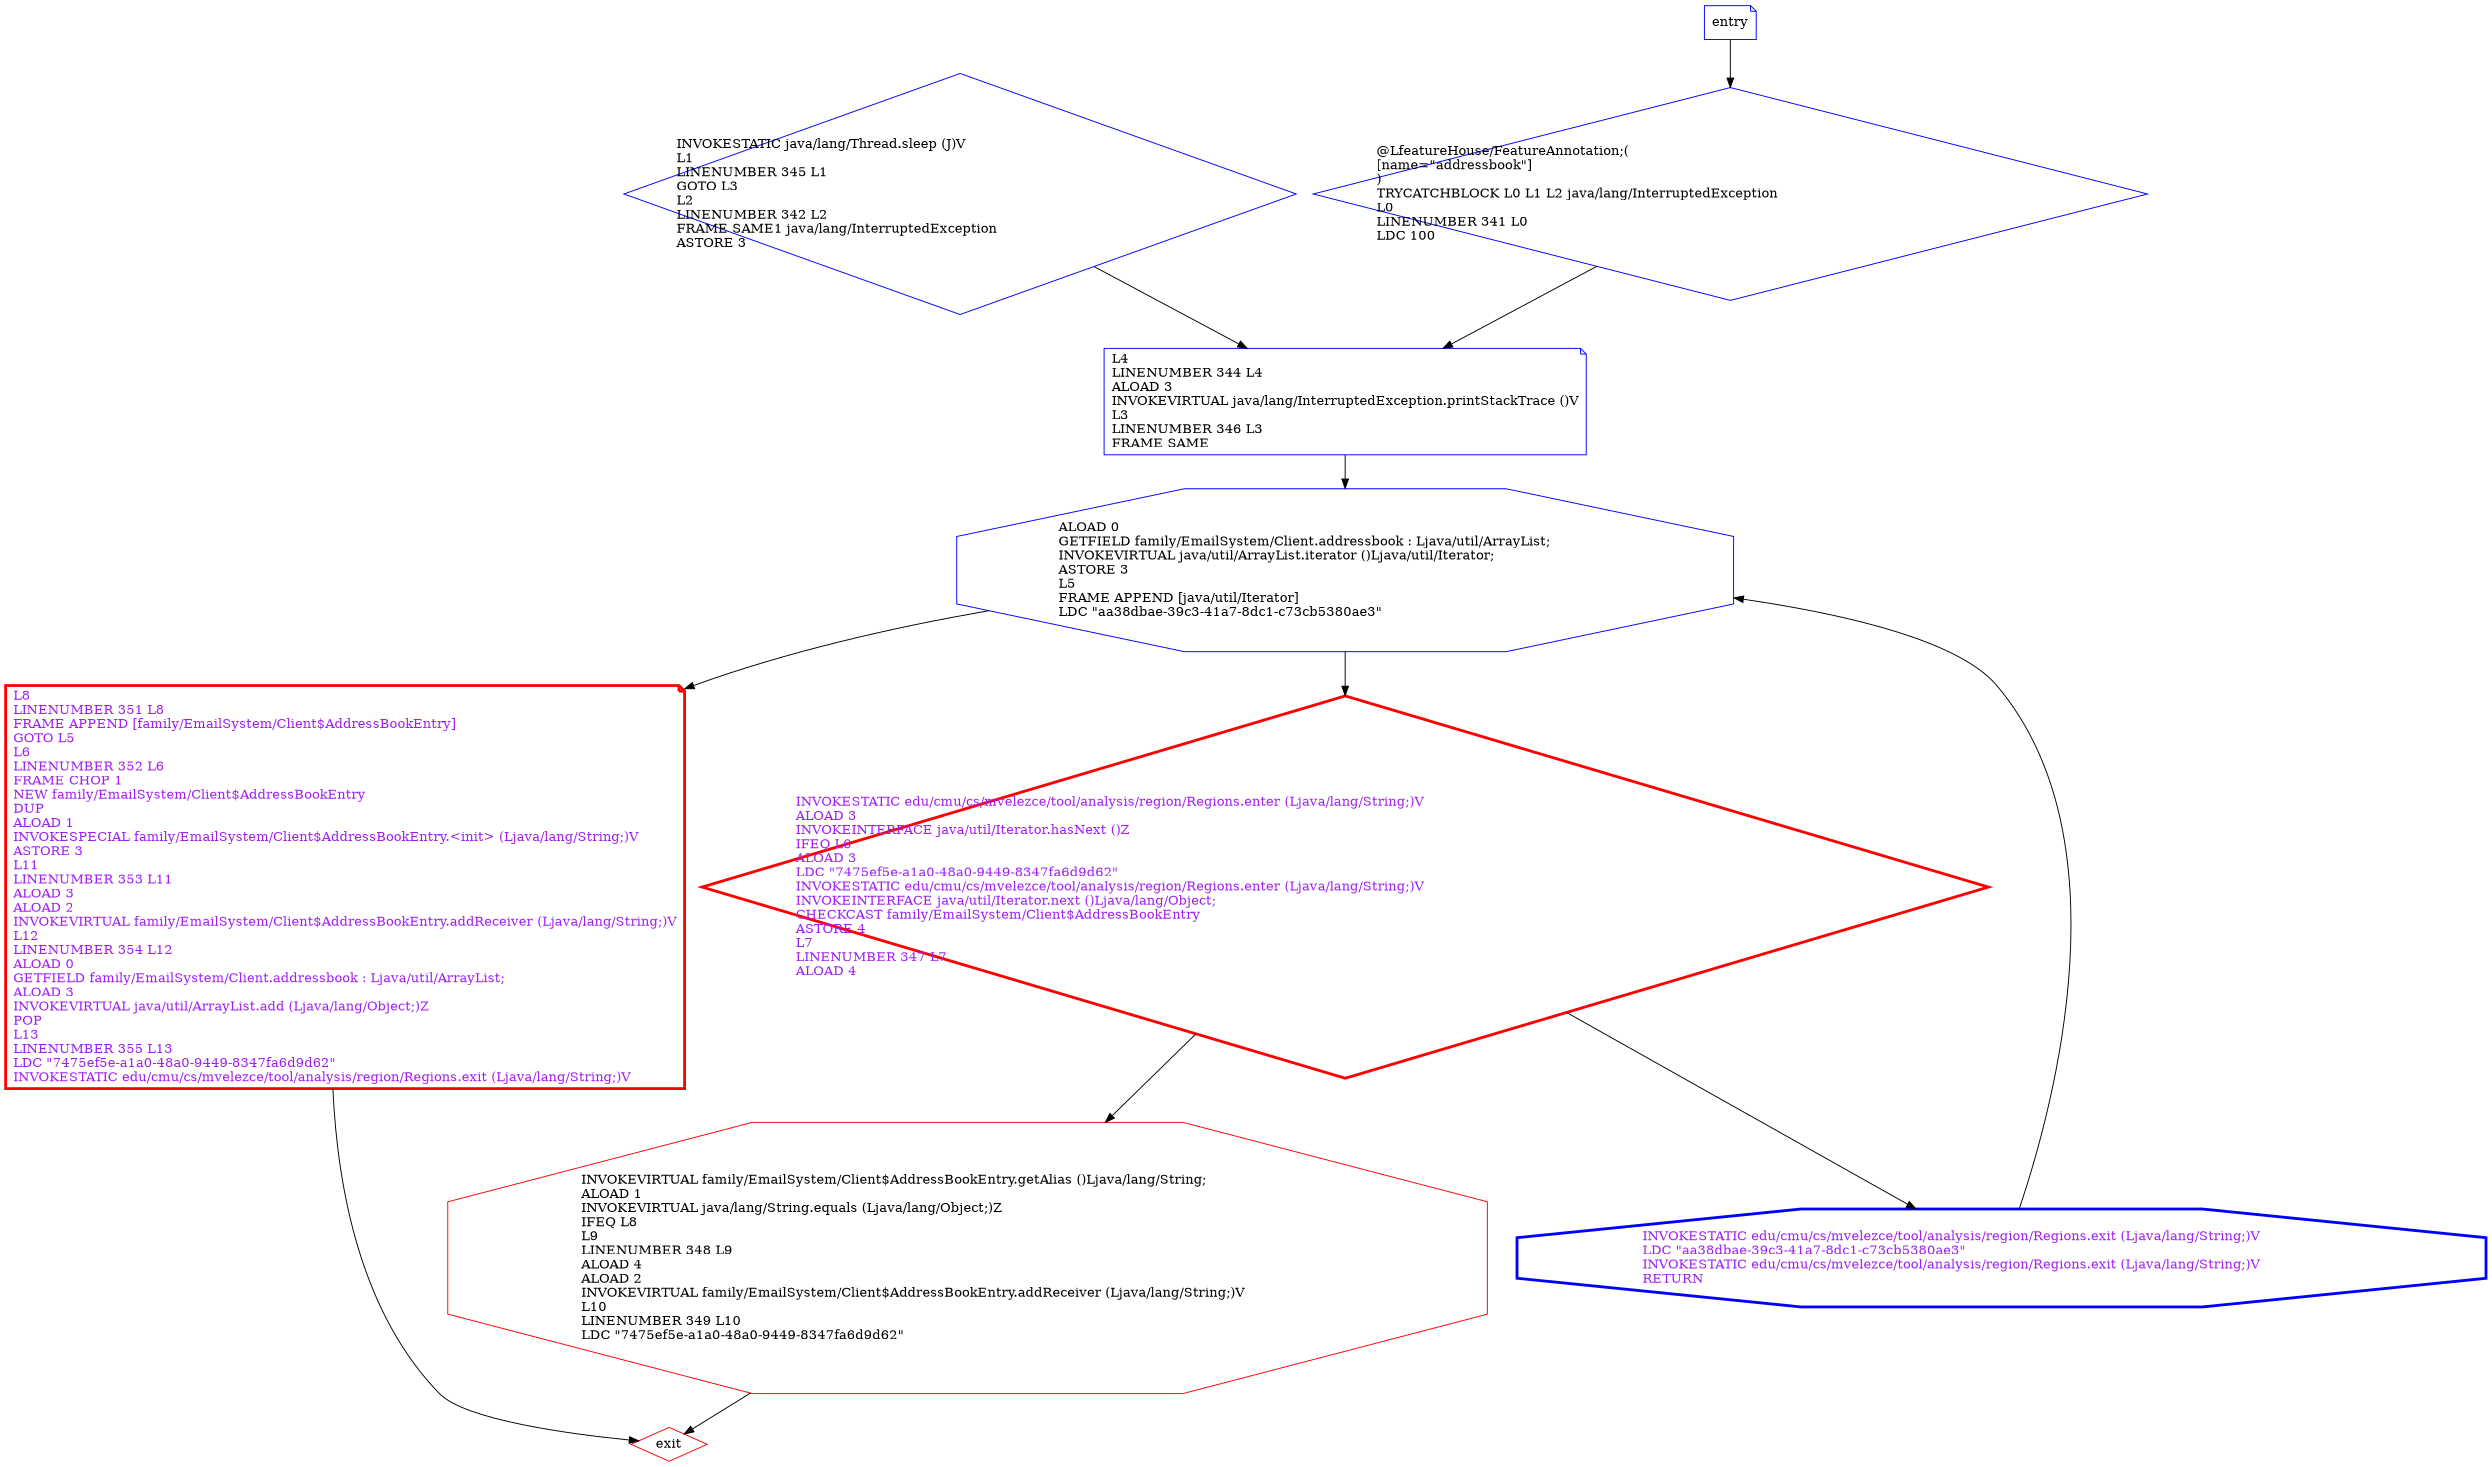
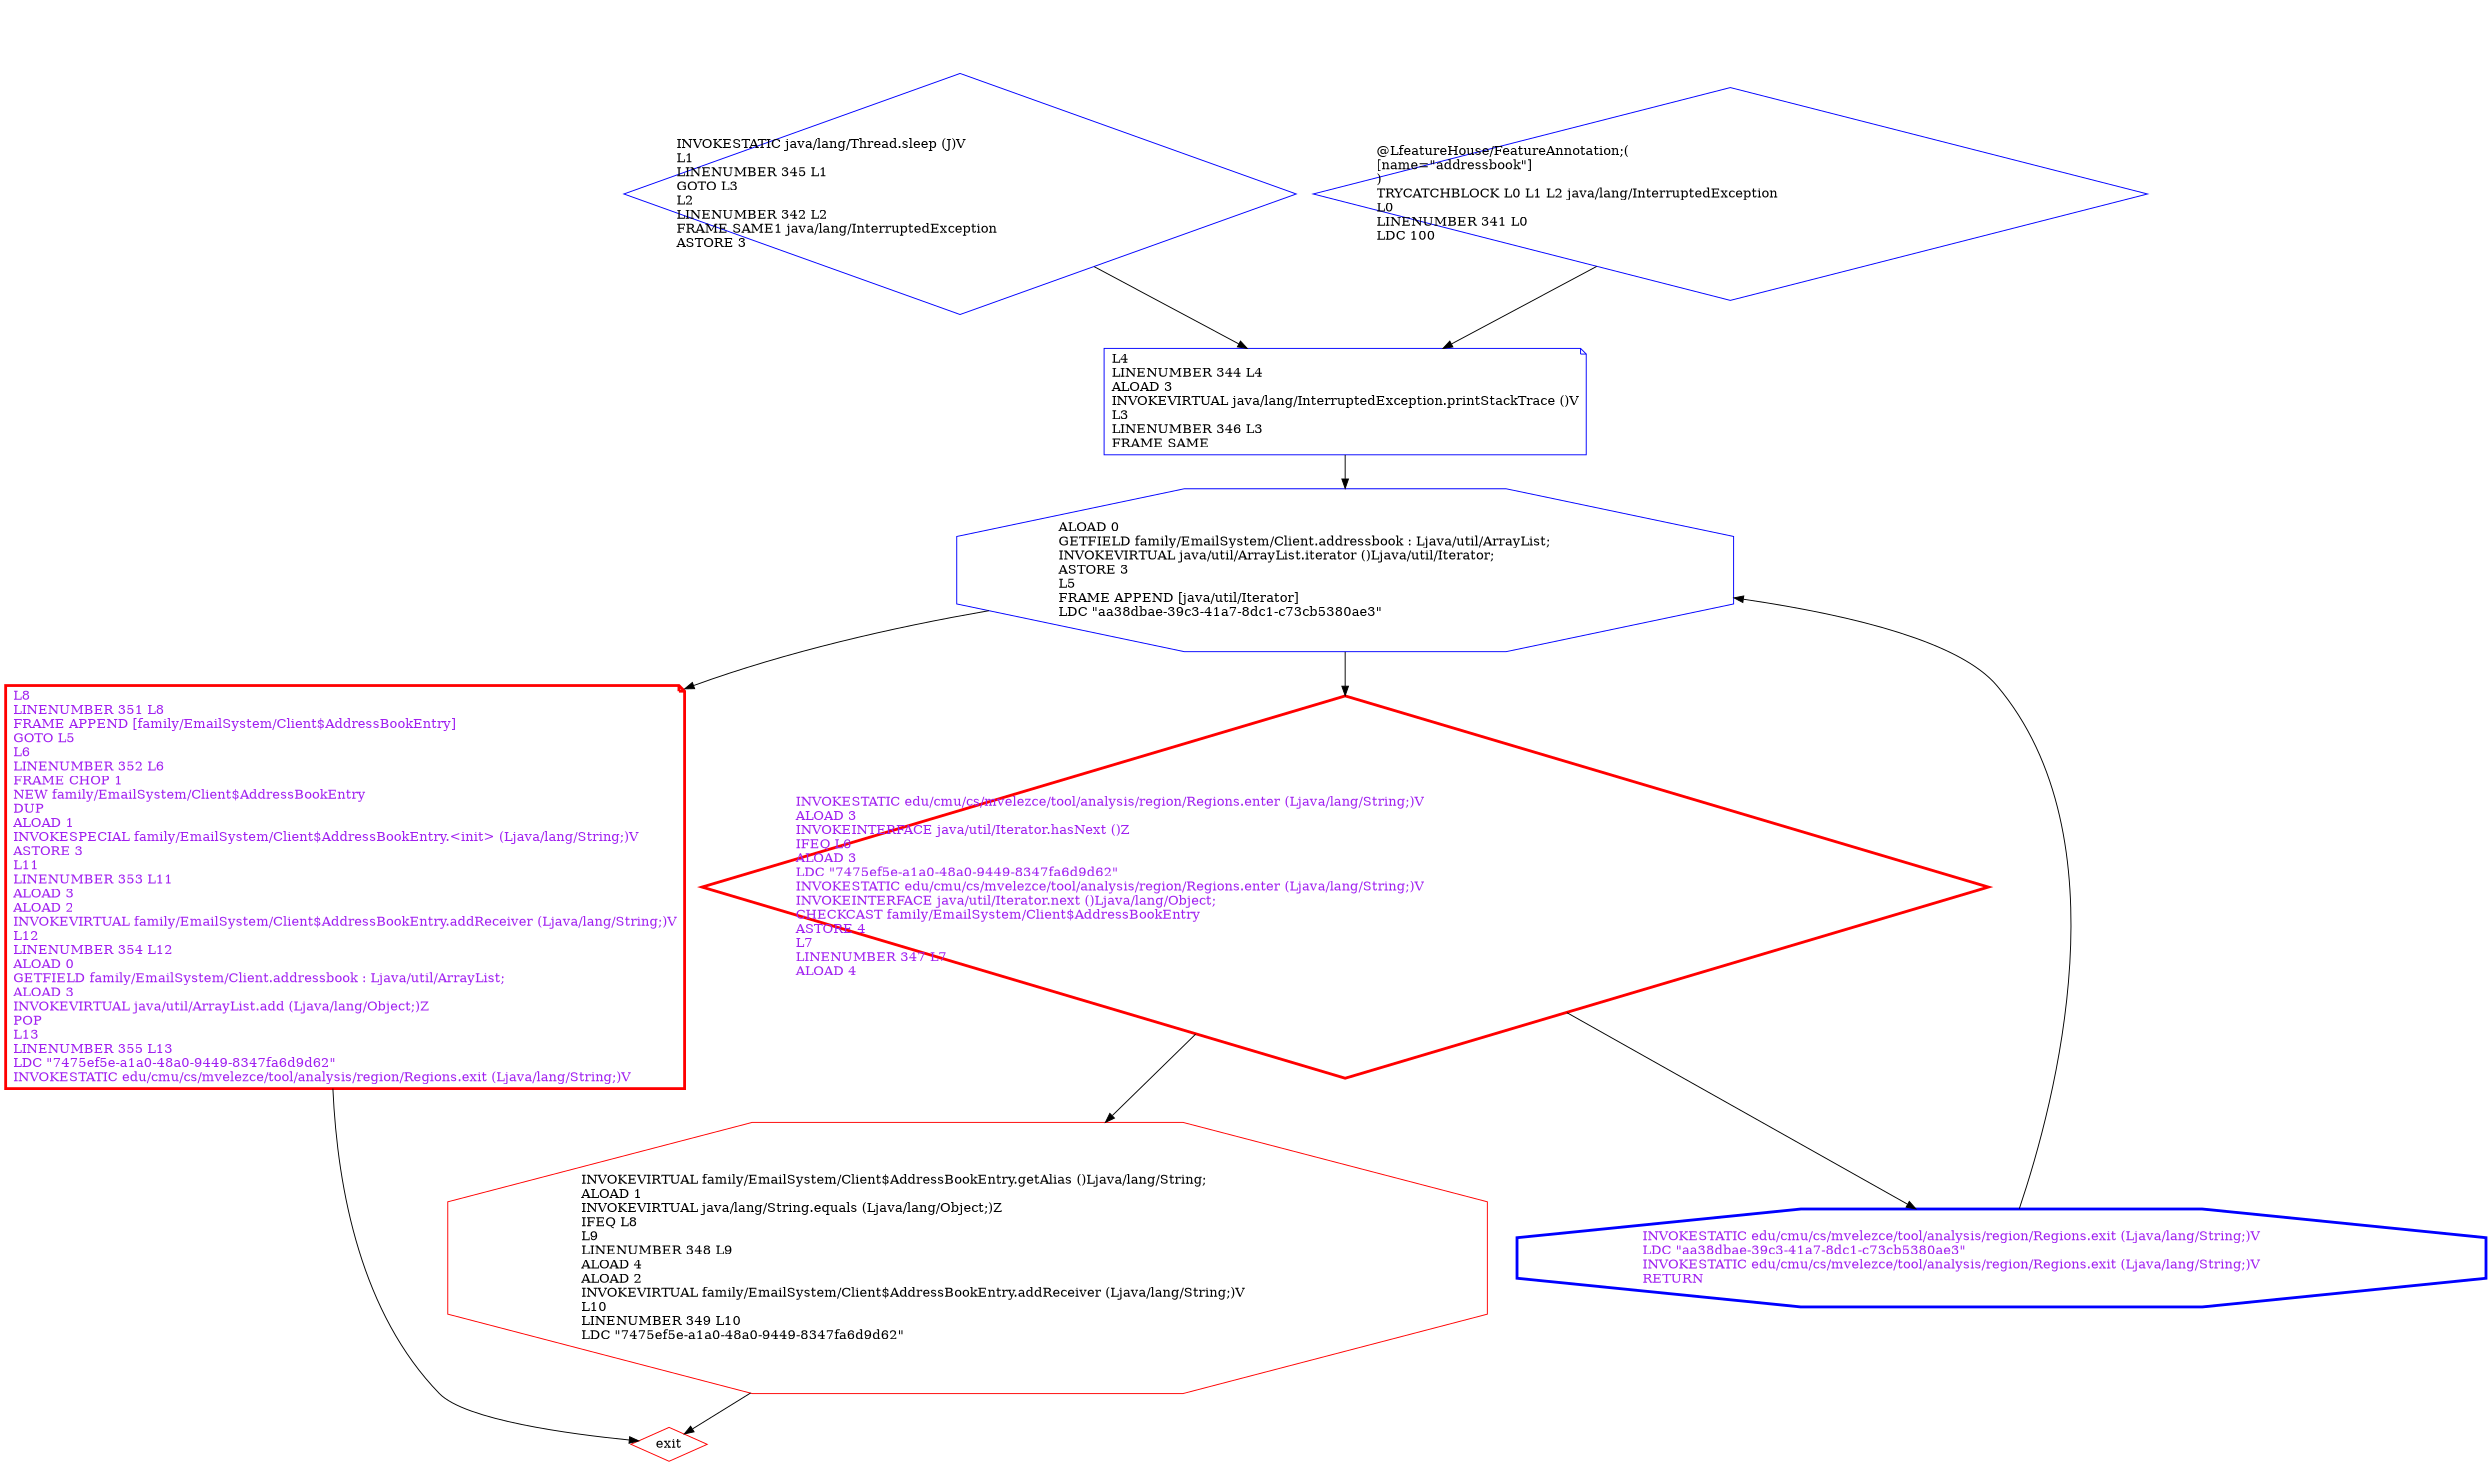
node "entry": removed
